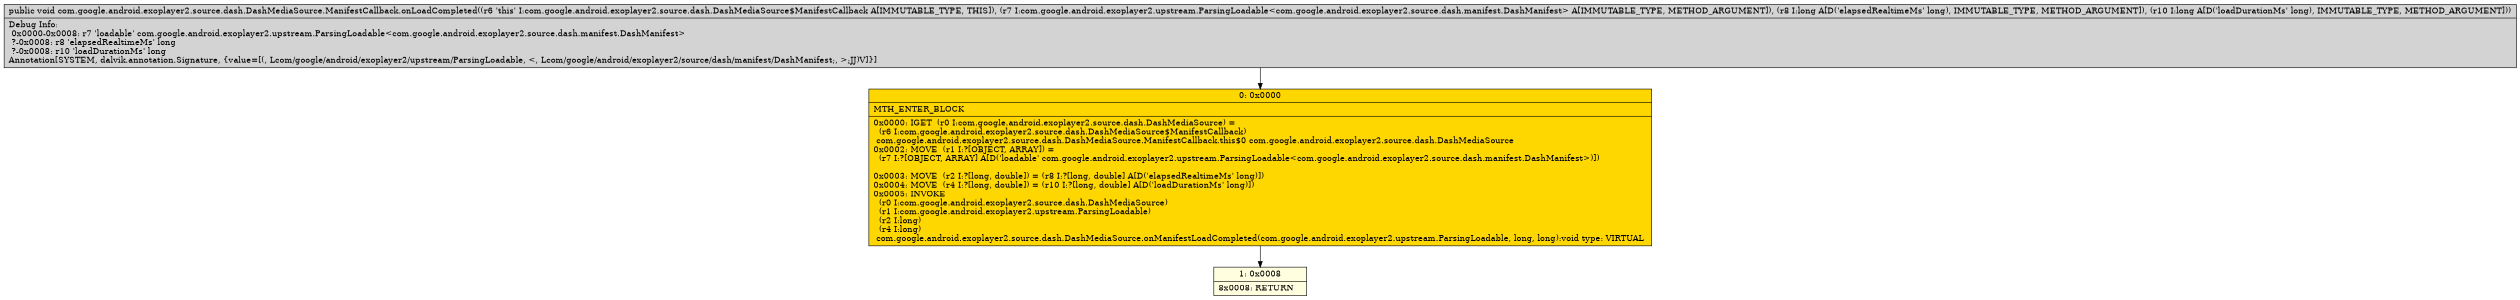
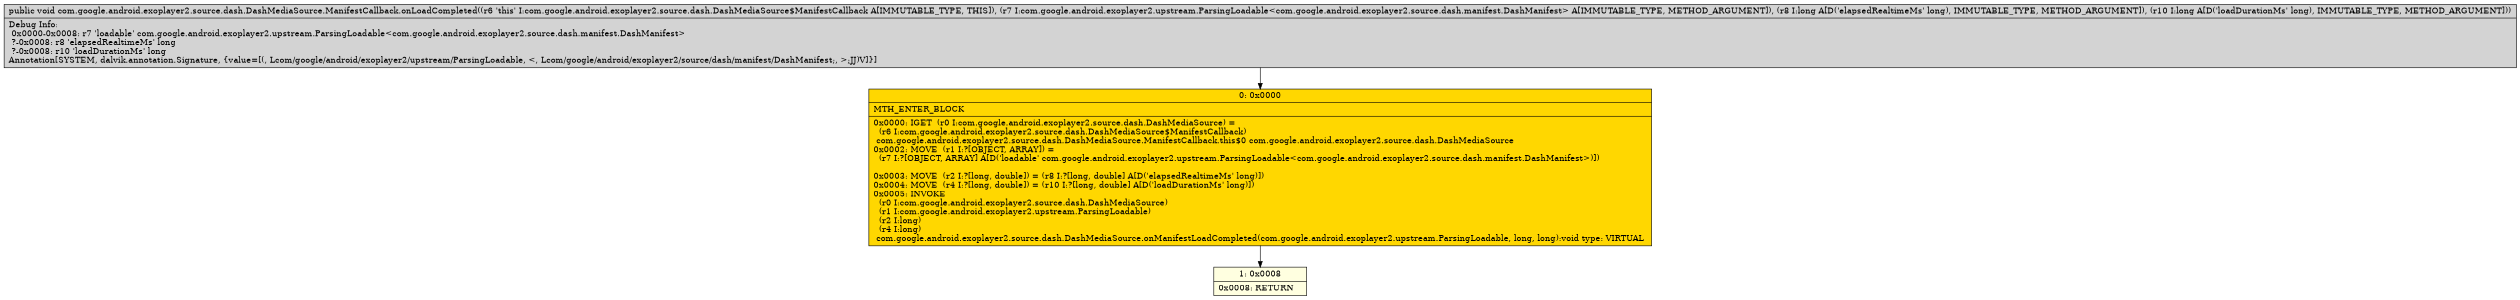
node "1: 0x0008": text "8x0008: RETURN" -> "0x0008: RETURN"
